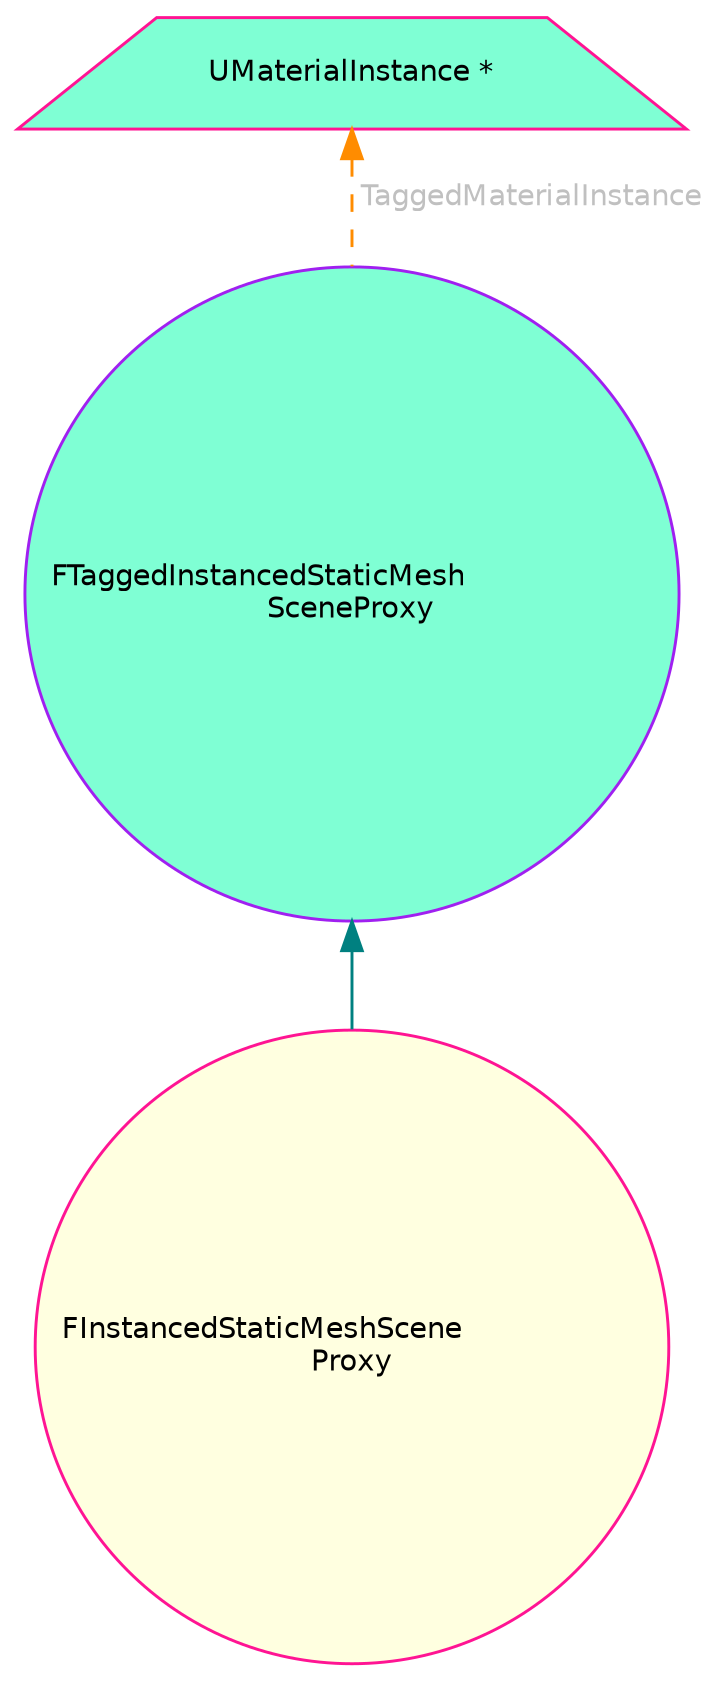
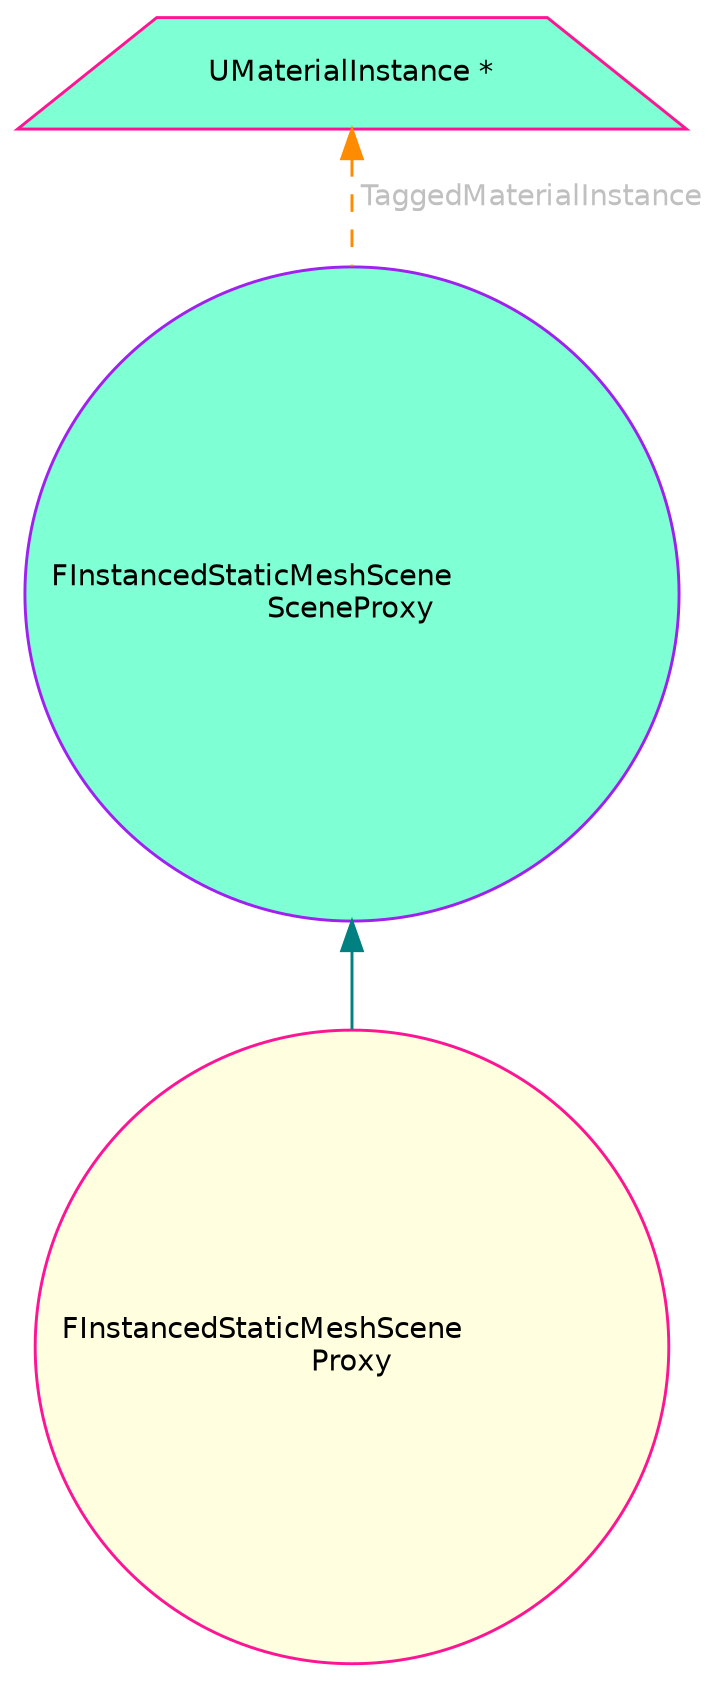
node "FTaggedInstancedStaticMesh SceneProxy": label "FTaggedInstancedStaticMesh SceneProxy" -> "FInstancedStaticMeshScene SceneProxy"
